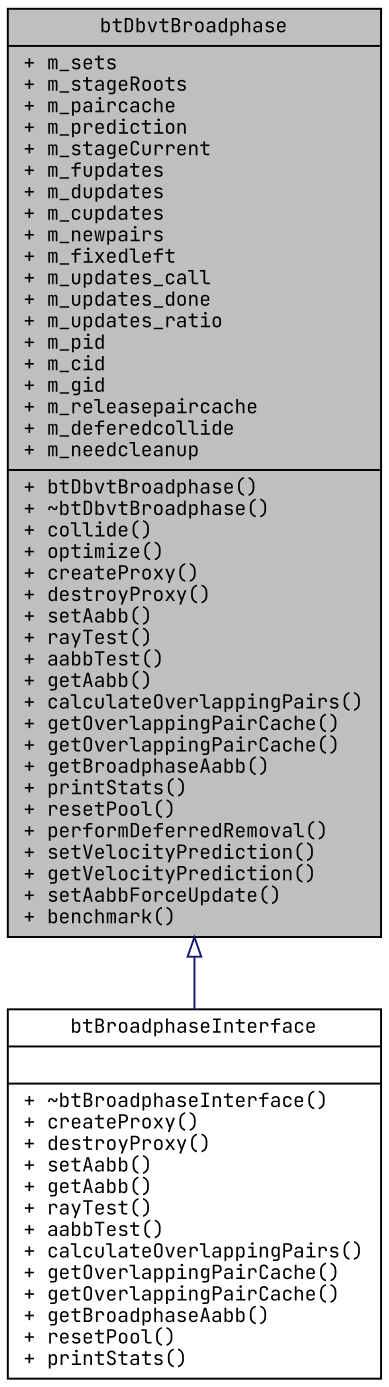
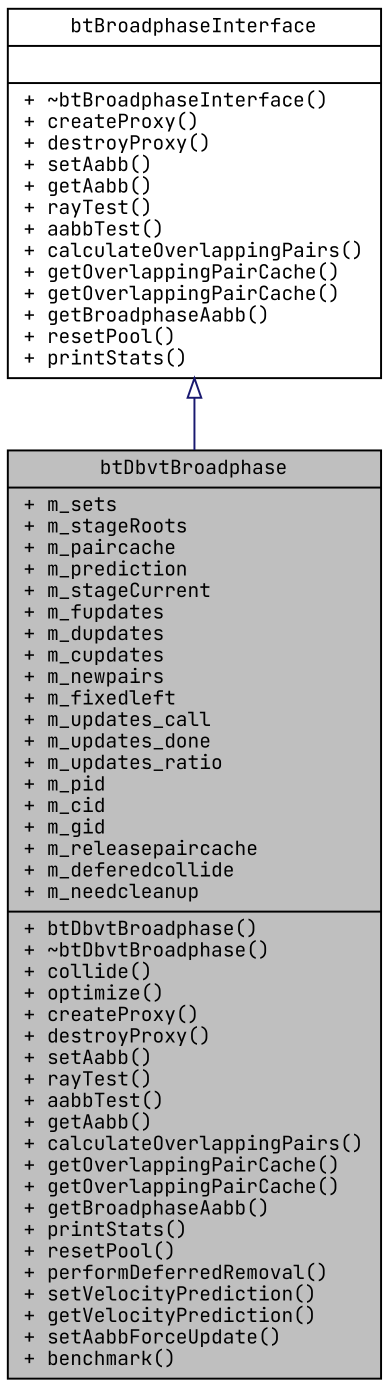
edge "btBroadphaseInterface" -> "btDbvtBroadphase": reversed
